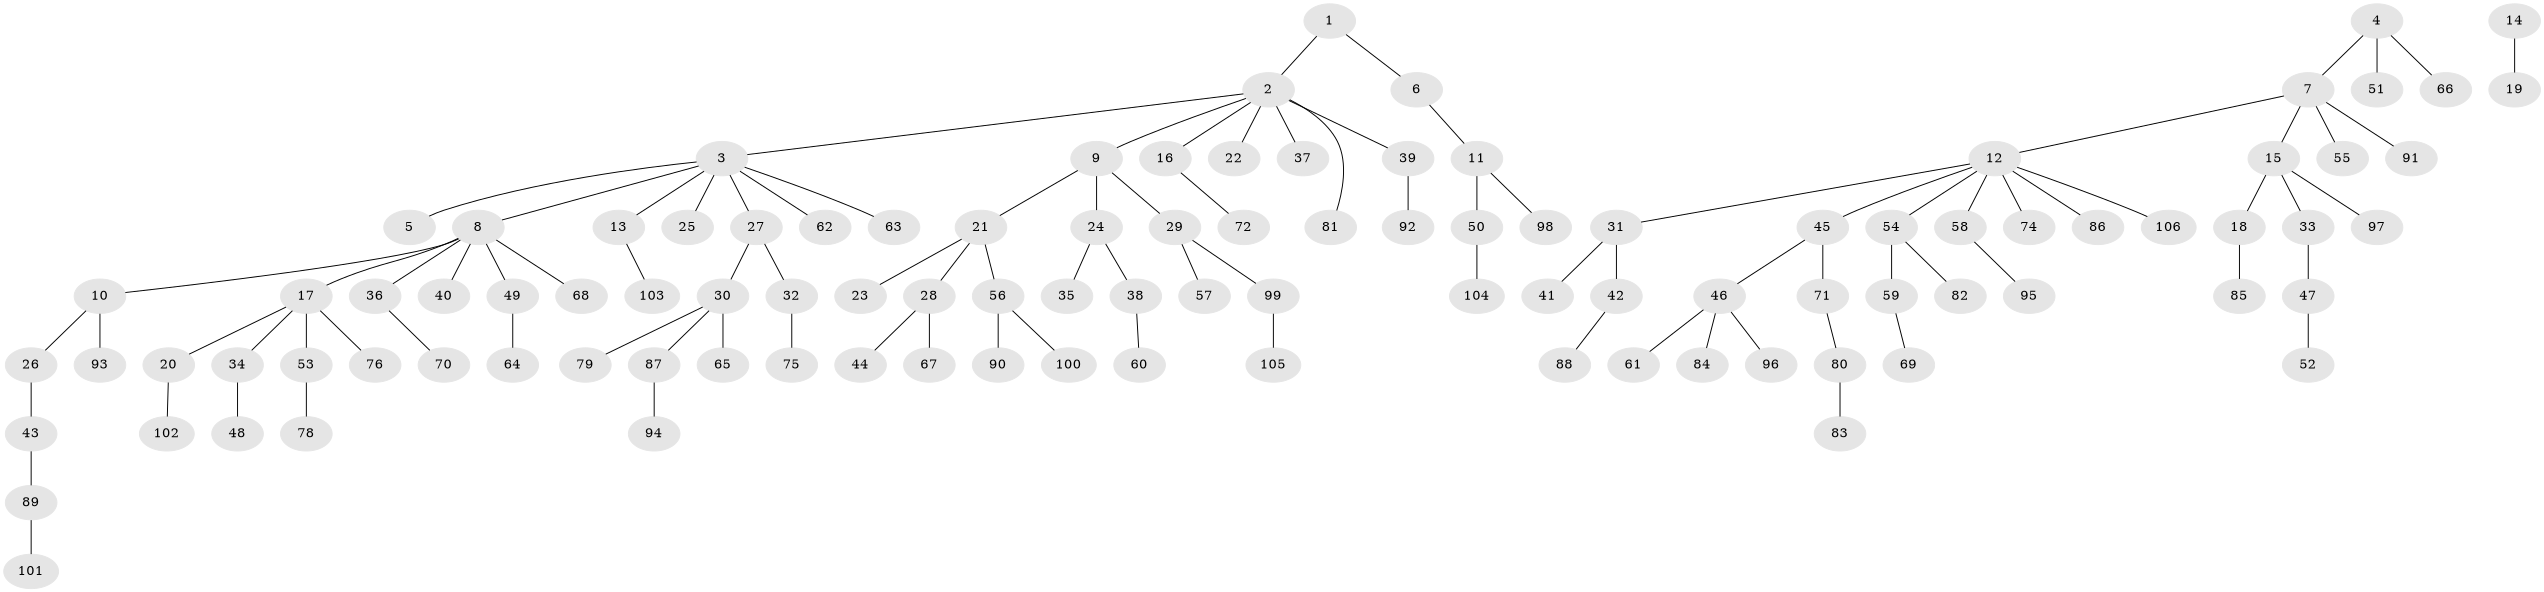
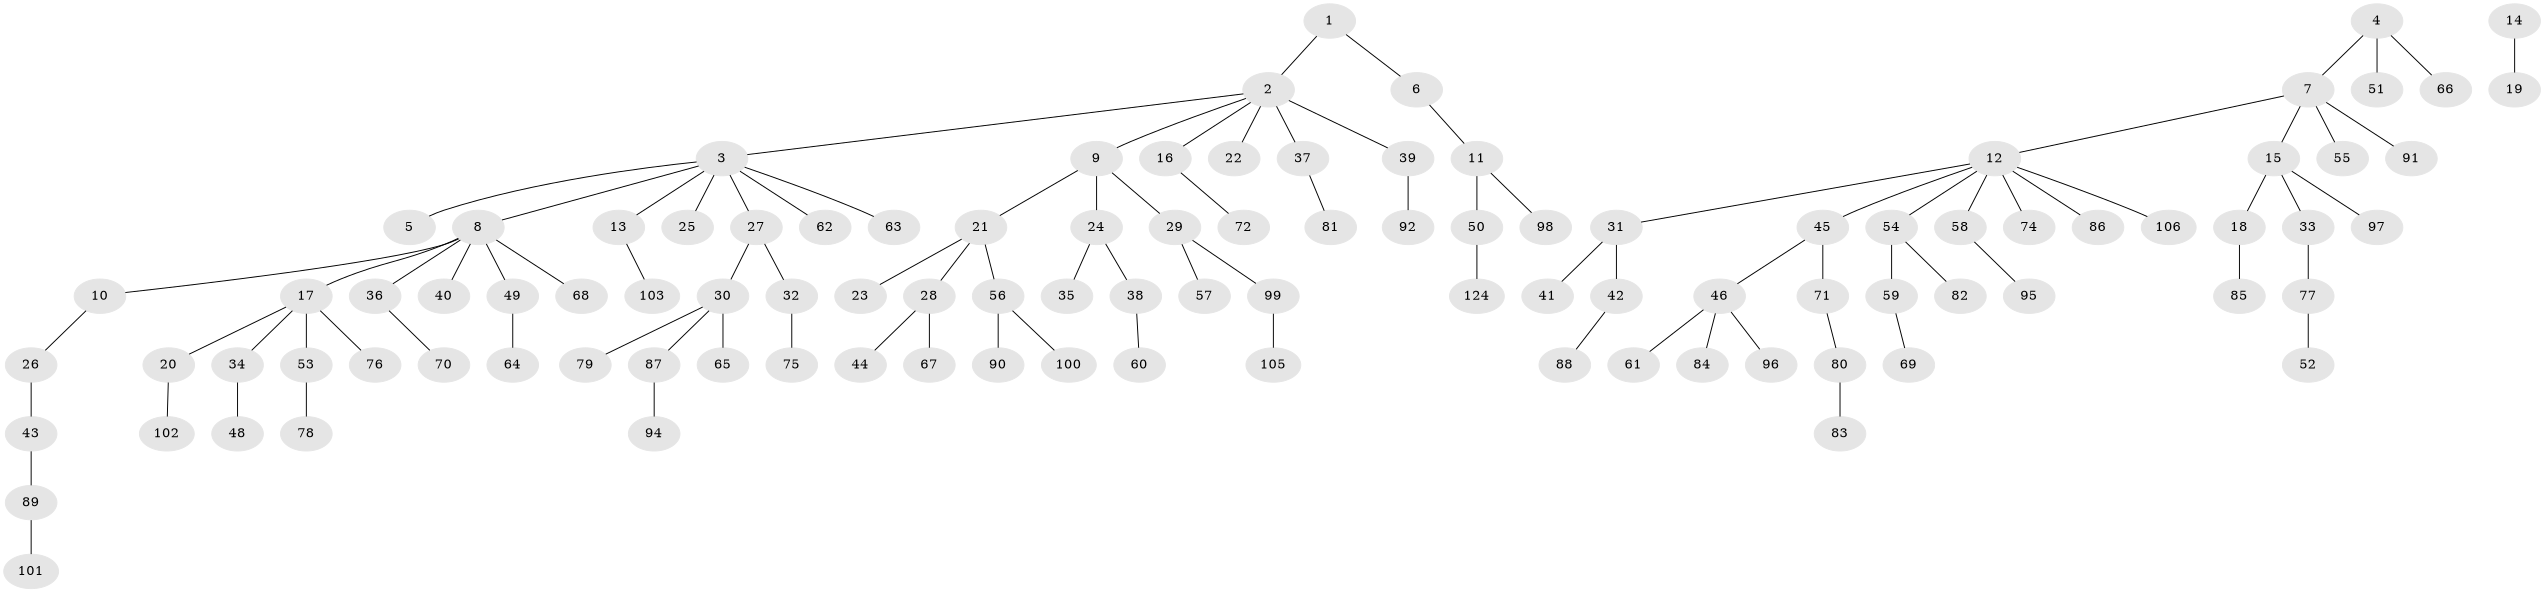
edge "2" -- "81": now "37" -- "81"
node "104": label "104" -> "124"
node "47": label "47" -> "77"
node "93": removed
